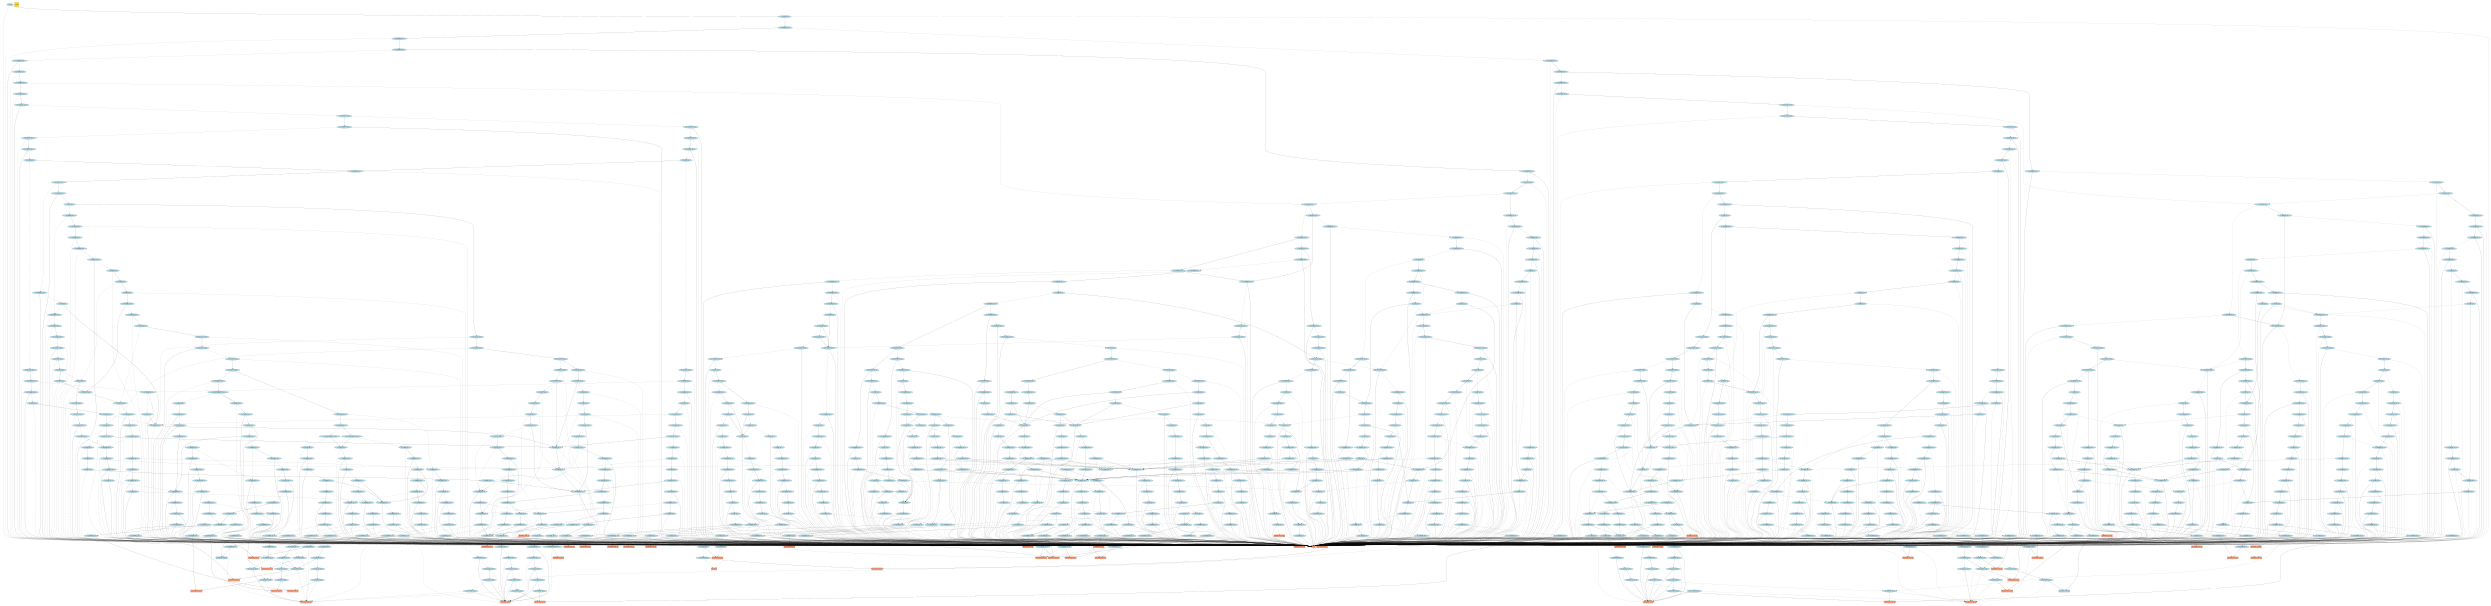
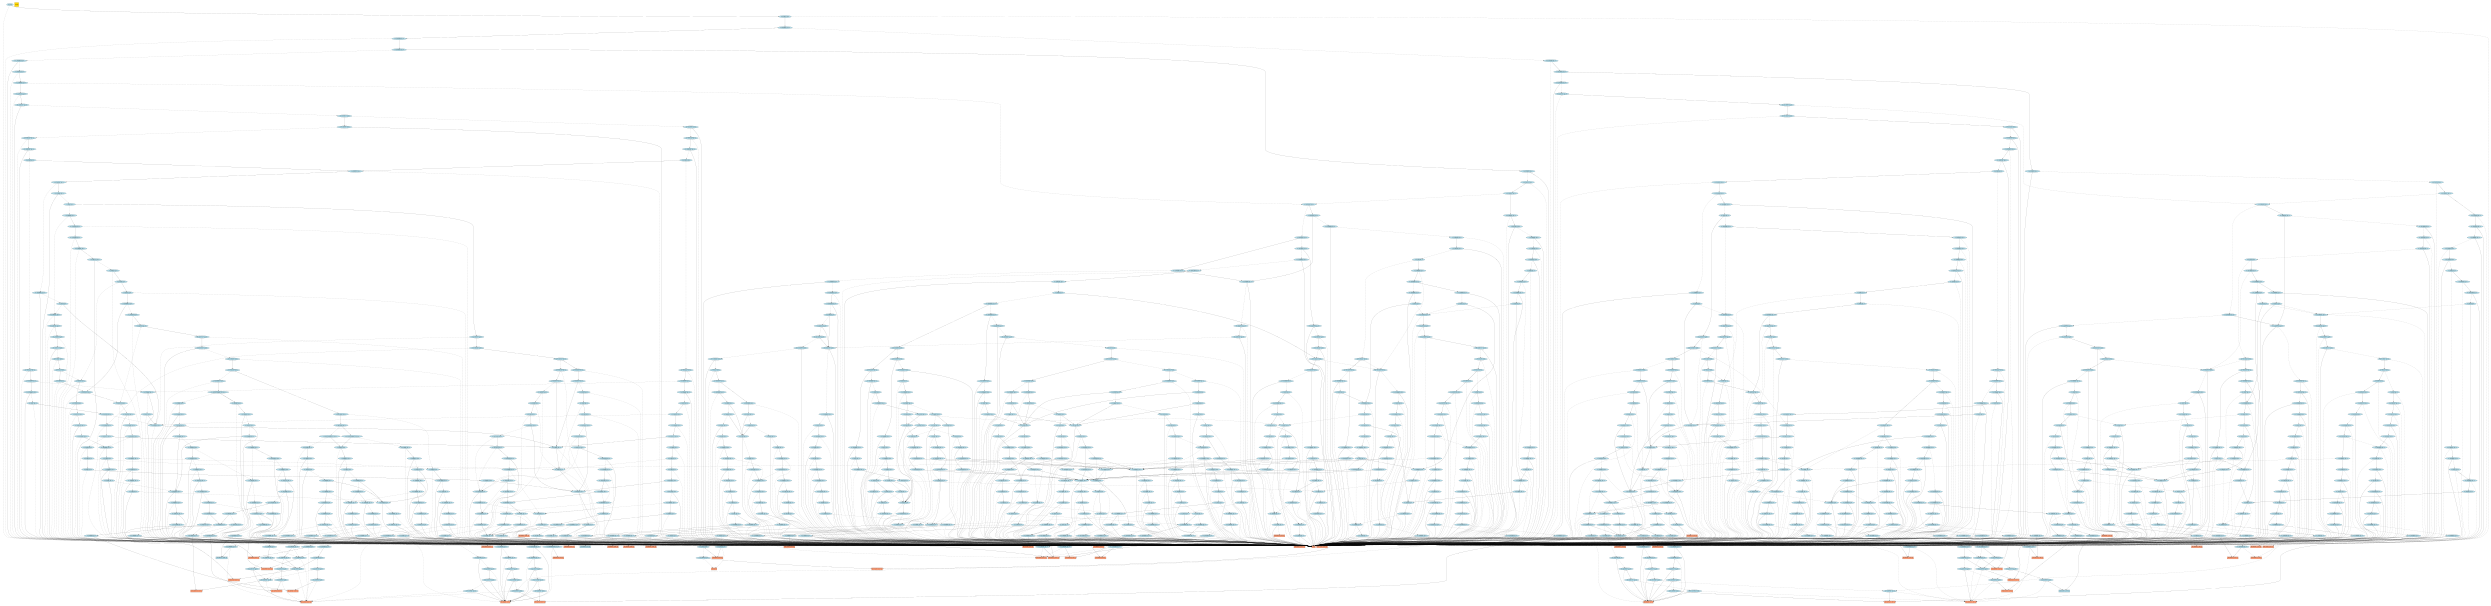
node "(712.529253 + (-0.1 * x))": fillcolor lightsalmon -> lightblue
node "(495.114762 + (1.05 * x))": added
